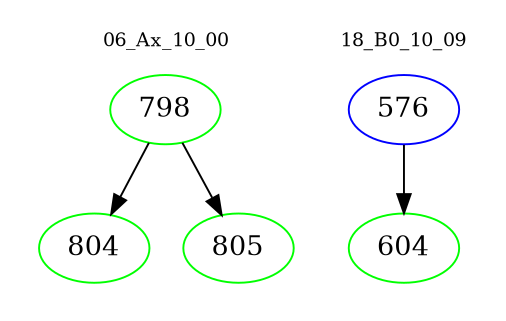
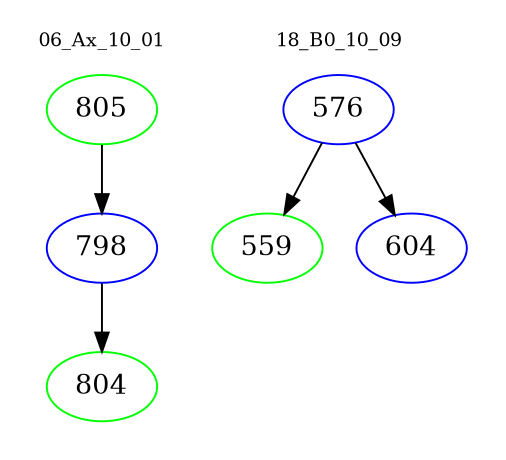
cluster "06_Ax_10_00": label "06_Ax_10_00" -> "06_Ax_10_01"
node "798": color green -> blue
edge "798" -> "805": reversed
node "559": added
node "604": color green -> blue
